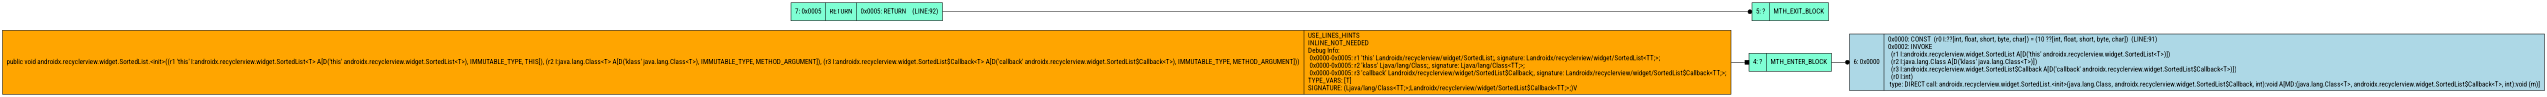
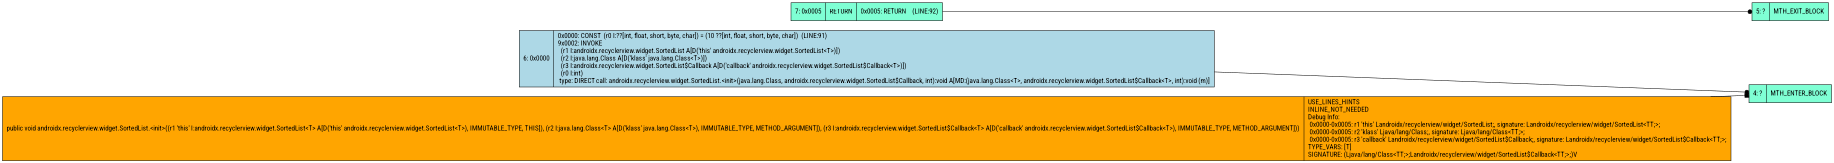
node "6: 0x0000": text "0x0002: INVOKE" -> "9x0002: INVOKE"
edge "4: ?" -> "6: 0x0000": reversed
